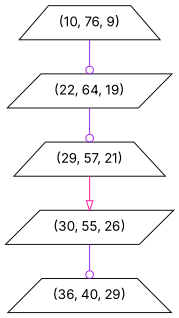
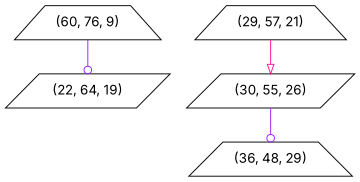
node "(10, 76, 9)": label "(10, 76, 9)" -> "(60, 76, 9)"
edge "(22, 64, 19)" -> "(29, 57, 21)": removed
node "(36, 40, 29)": label "(36, 40, 29)" -> "(36, 48, 29)"
